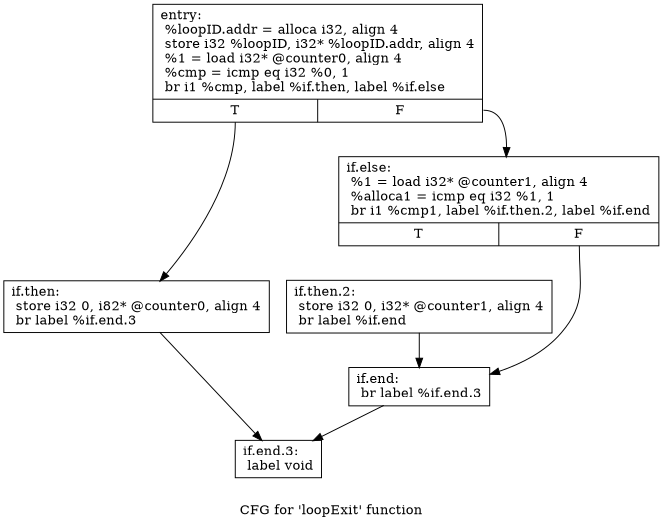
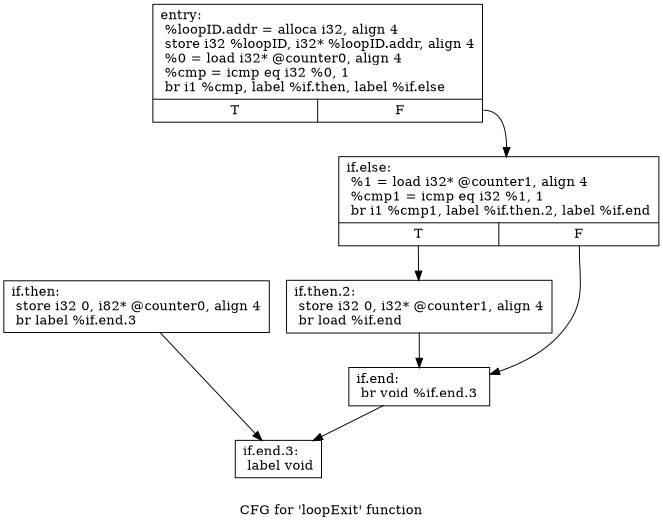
node "entry:": text "%1 = load i32* @counter0, align 4" -> "%0 = load i32* @counter0, align 4"
node "if.else:": text "%alloca1 = icmp eq i32 %1, 1" -> "%cmp1 = icmp eq i32 %1, 1"
edge "entry:" -> "if.then:": removed
edge "if.else:" -> "if.then.2:": added
node "if.then.2:": text "br label %if.end" -> "br load %if.end"
node "if.end:": text "br label %if.end.3" -> "br void %if.end.3"
